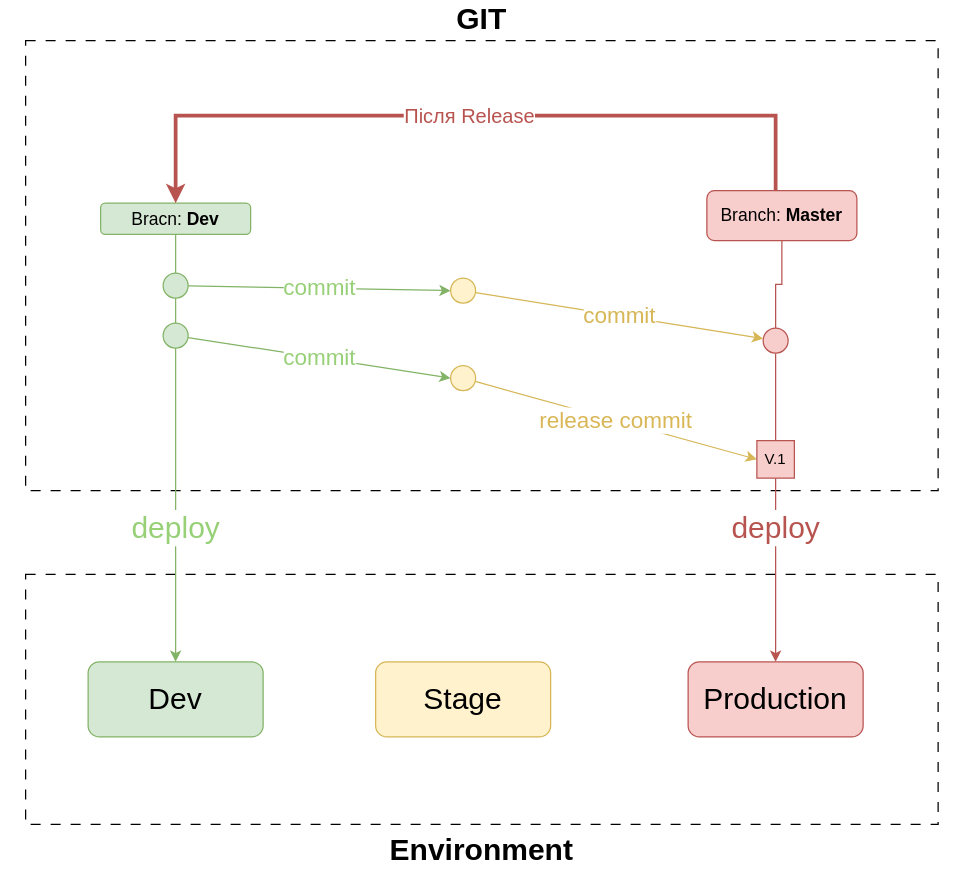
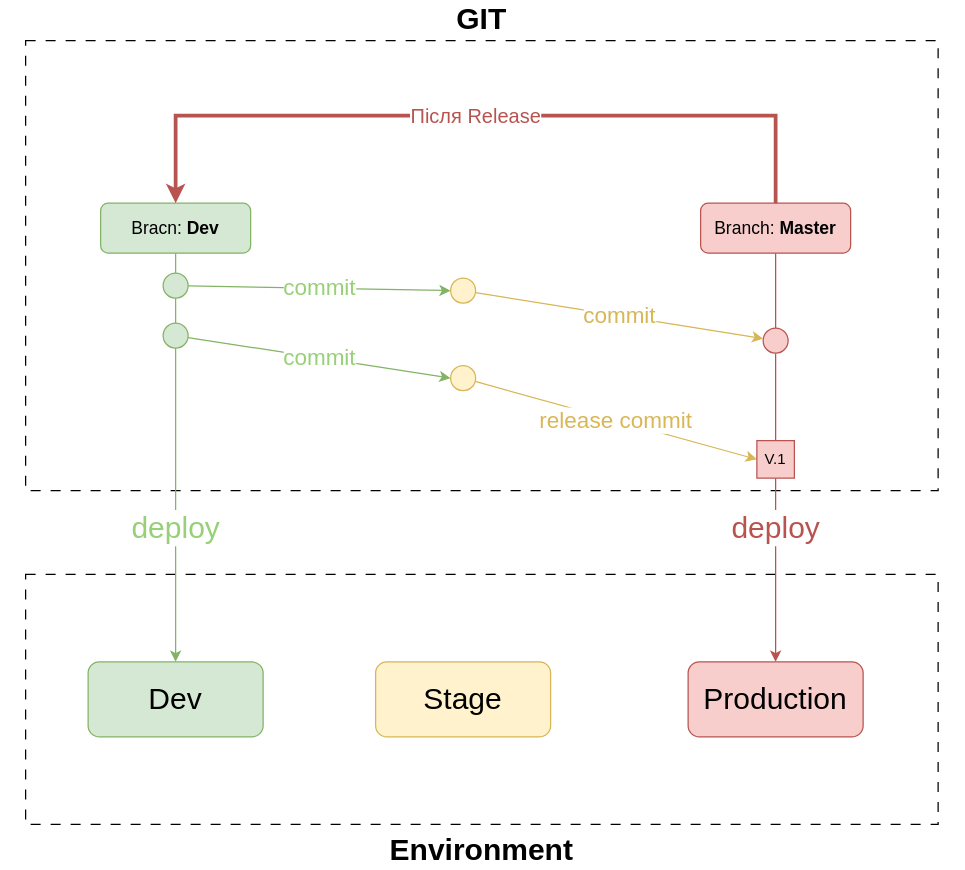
node "Branch: Master": moved (782, 216) -> (776, 228)
node "Bracn: Dev": size 150x31 -> 150x50
